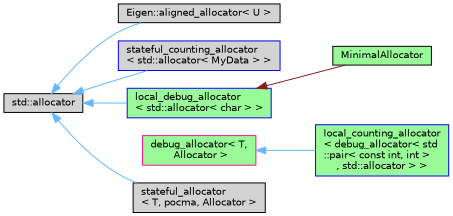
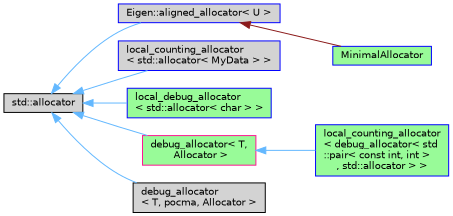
node "Eigen::aligned_allocator< U >": color black -> blue
node "stateful_counting_allocator < std::allocator< MyData > >": label "stateful_counting_allocator < std::allocator< MyData > >" -> "local_counting_allocator < std::allocator< MyData > >"
node "MinimalAllocator": color black -> blue
edge "MinimalAllocator" -> "local_debug_allocator < std::allocator< char > >": now "MinimalAllocator" -> "Eigen::aligned_allocator< U >"
edge "debug_allocator< T, Allocator >" -> "std::allocator": added
node "stateful_allocator < T, pocma, Allocator >": label "stateful_allocator < T, pocma, Allocator >" -> "debug_allocator < T, pocma, Allocator >"
